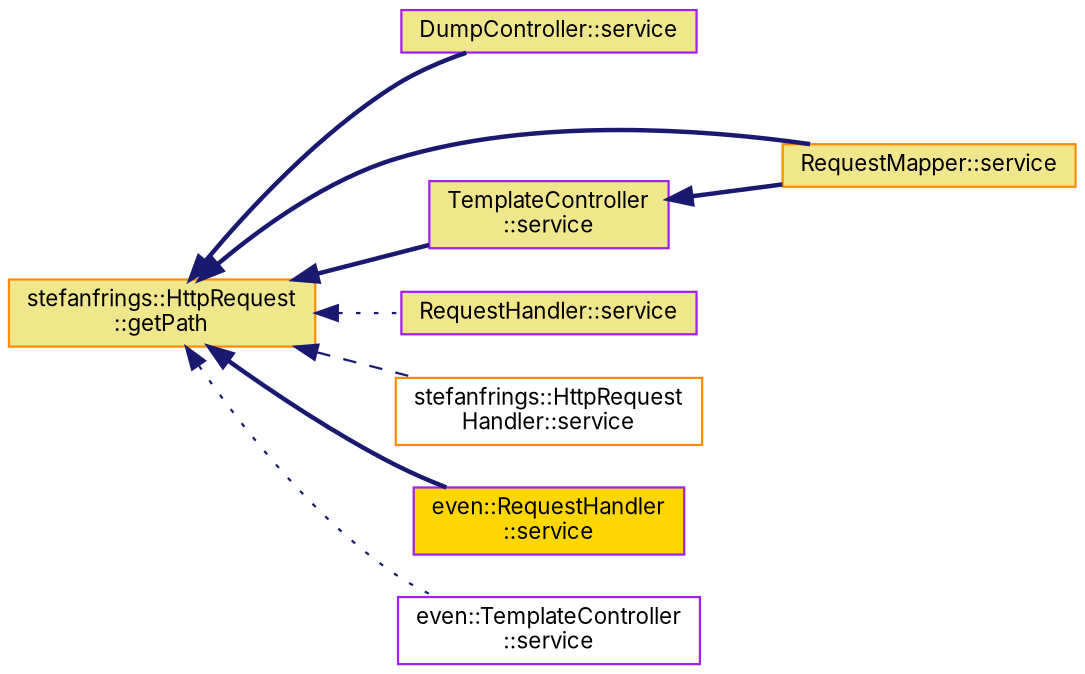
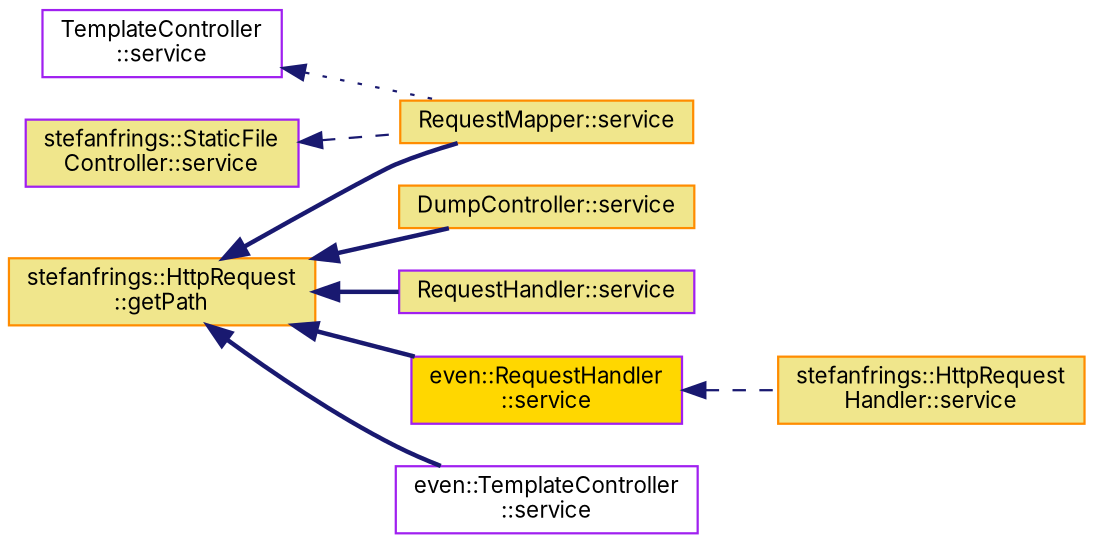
node "DumpController::service": color purple -> darkorange
node "stefanfrings::StaticFile Controller::service": added
edge "RequestMapper::service" -> "TemplateController ::service": style bold -> dotted
node "TemplateController ::service": fillcolor khaki -> white
edge "TemplateController ::service" -> "stefanfrings::HttpRequest ::getPath": removed
edge "RequestHandler::service" -> "stefanfrings::HttpRequest ::getPath": style dotted -> bold
edge "stefanfrings::HttpRequest Handler::service" -> "stefanfrings::HttpRequest ::getPath": now "stefanfrings::HttpRequest Handler::service" -> "even::RequestHandler ::service"
node "stefanfrings::HttpRequest Handler::service": fillcolor white -> khaki
edge "even::TemplateController ::service" -> "stefanfrings::HttpRequest ::getPath": style dotted -> bold
